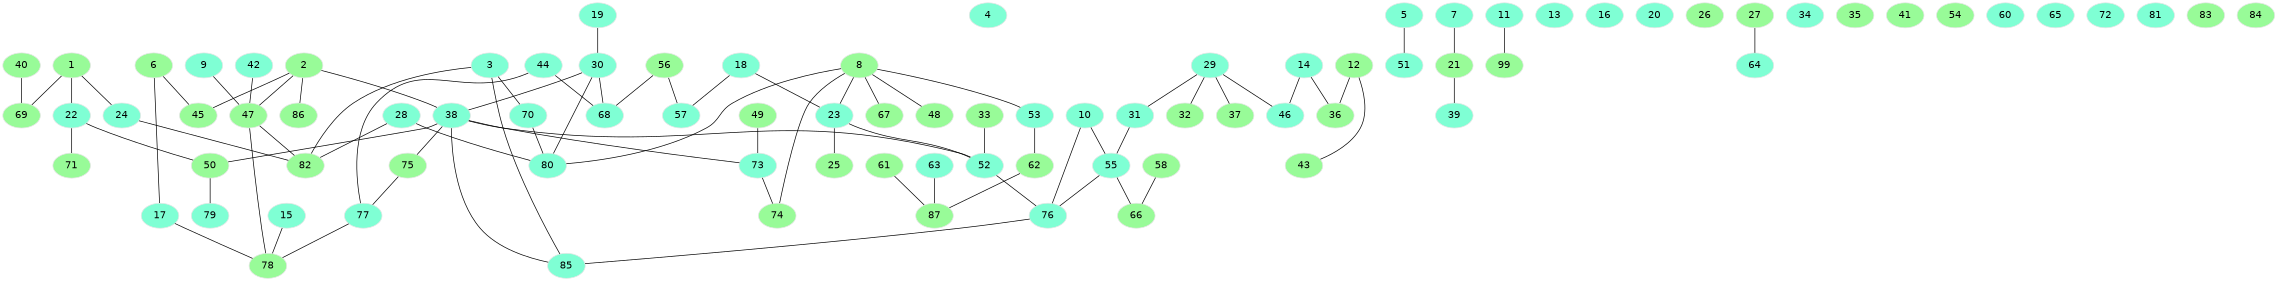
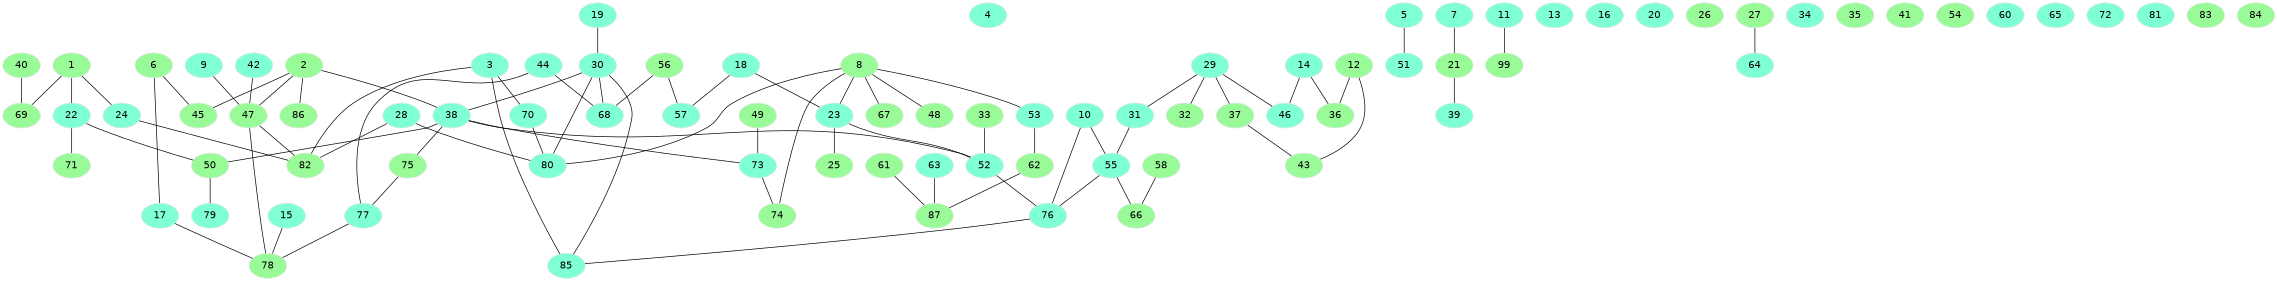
edge "37" -- "43": added
edge "38" -- "85": now "30" -- "85"
